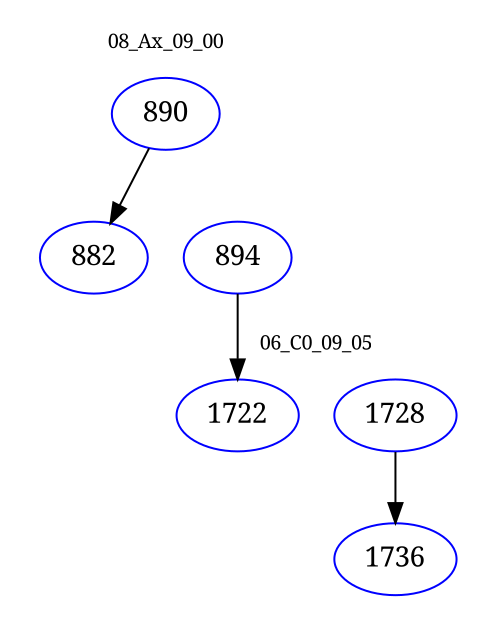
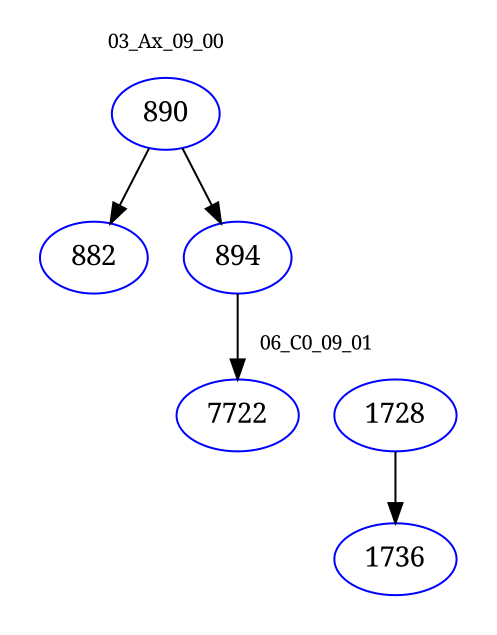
cluster "08_Ax_09_00": label "08_Ax_09_00" -> "03_Ax_09_00"
edge "890" -> "894": added
cluster "06_C0_09_05": label "06_C0_09_05" -> "06_C0_09_01"
node "1722": label "1722" -> "7722"
